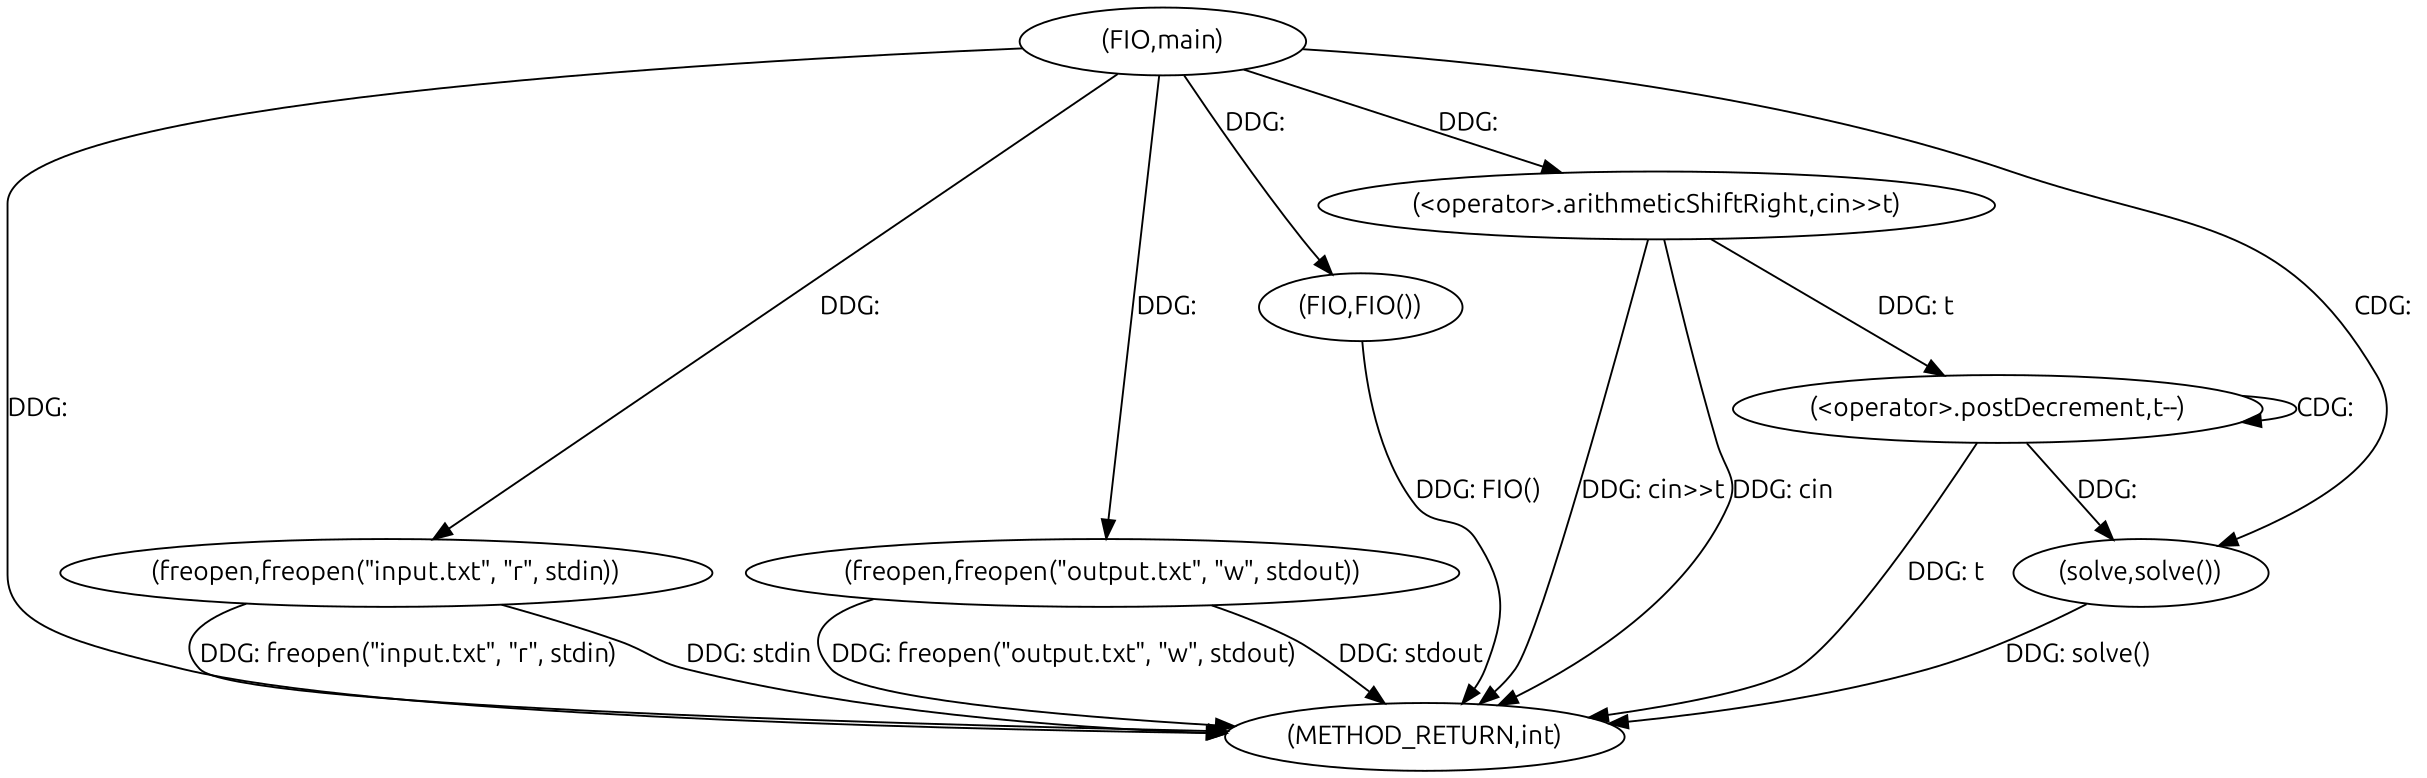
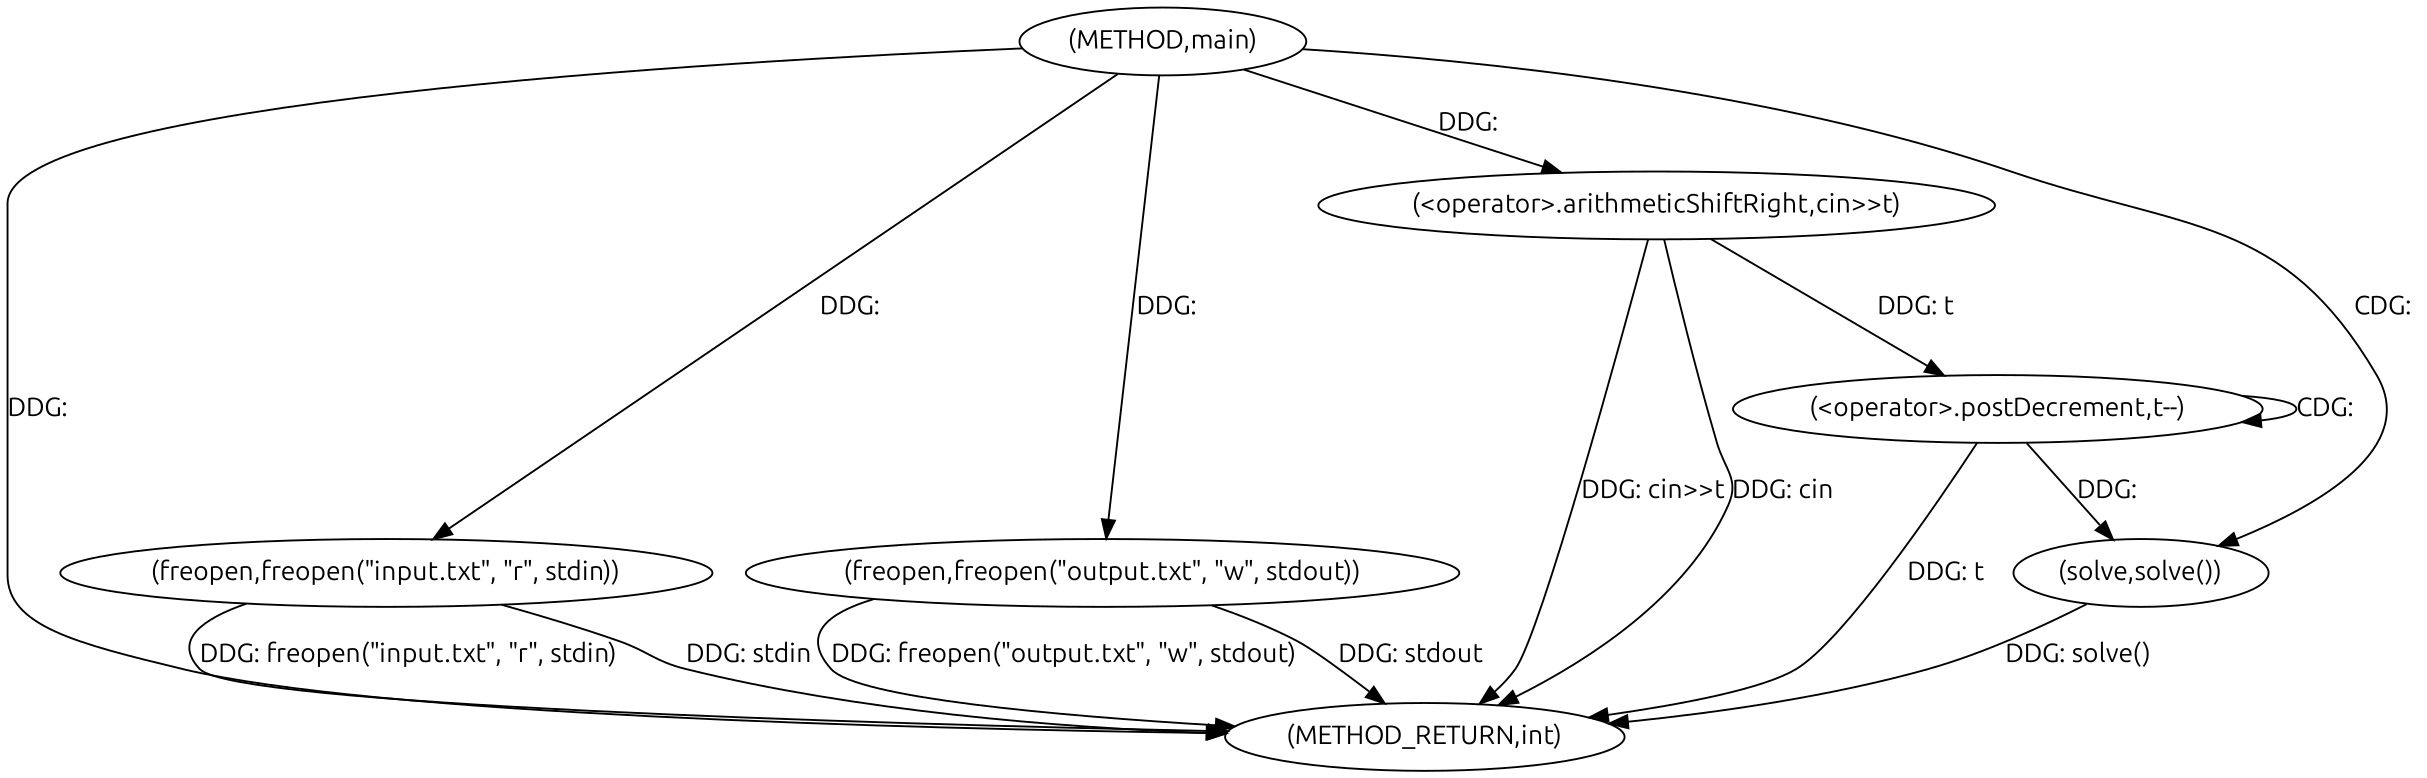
node "(FIO,main)": label "(FIO,main)" -> "(METHOD,main)"
node "(FIO,FIO())": removed
